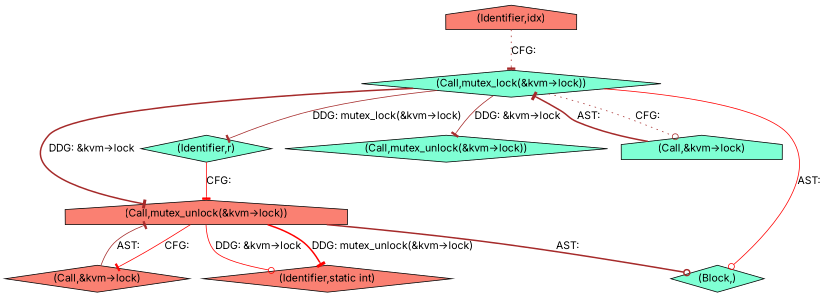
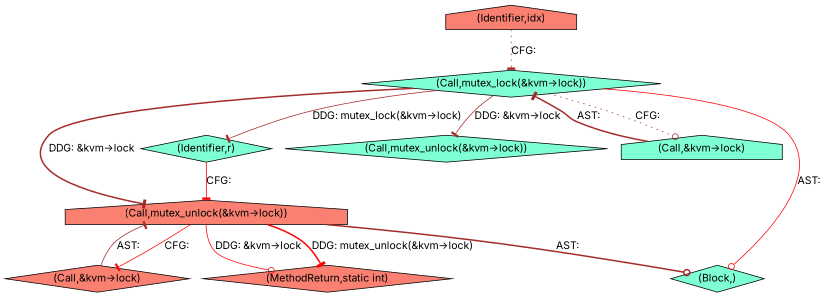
node "(Identifier,static int)": label "(Identifier,static int)" -> "(MethodReturn,static int)"
